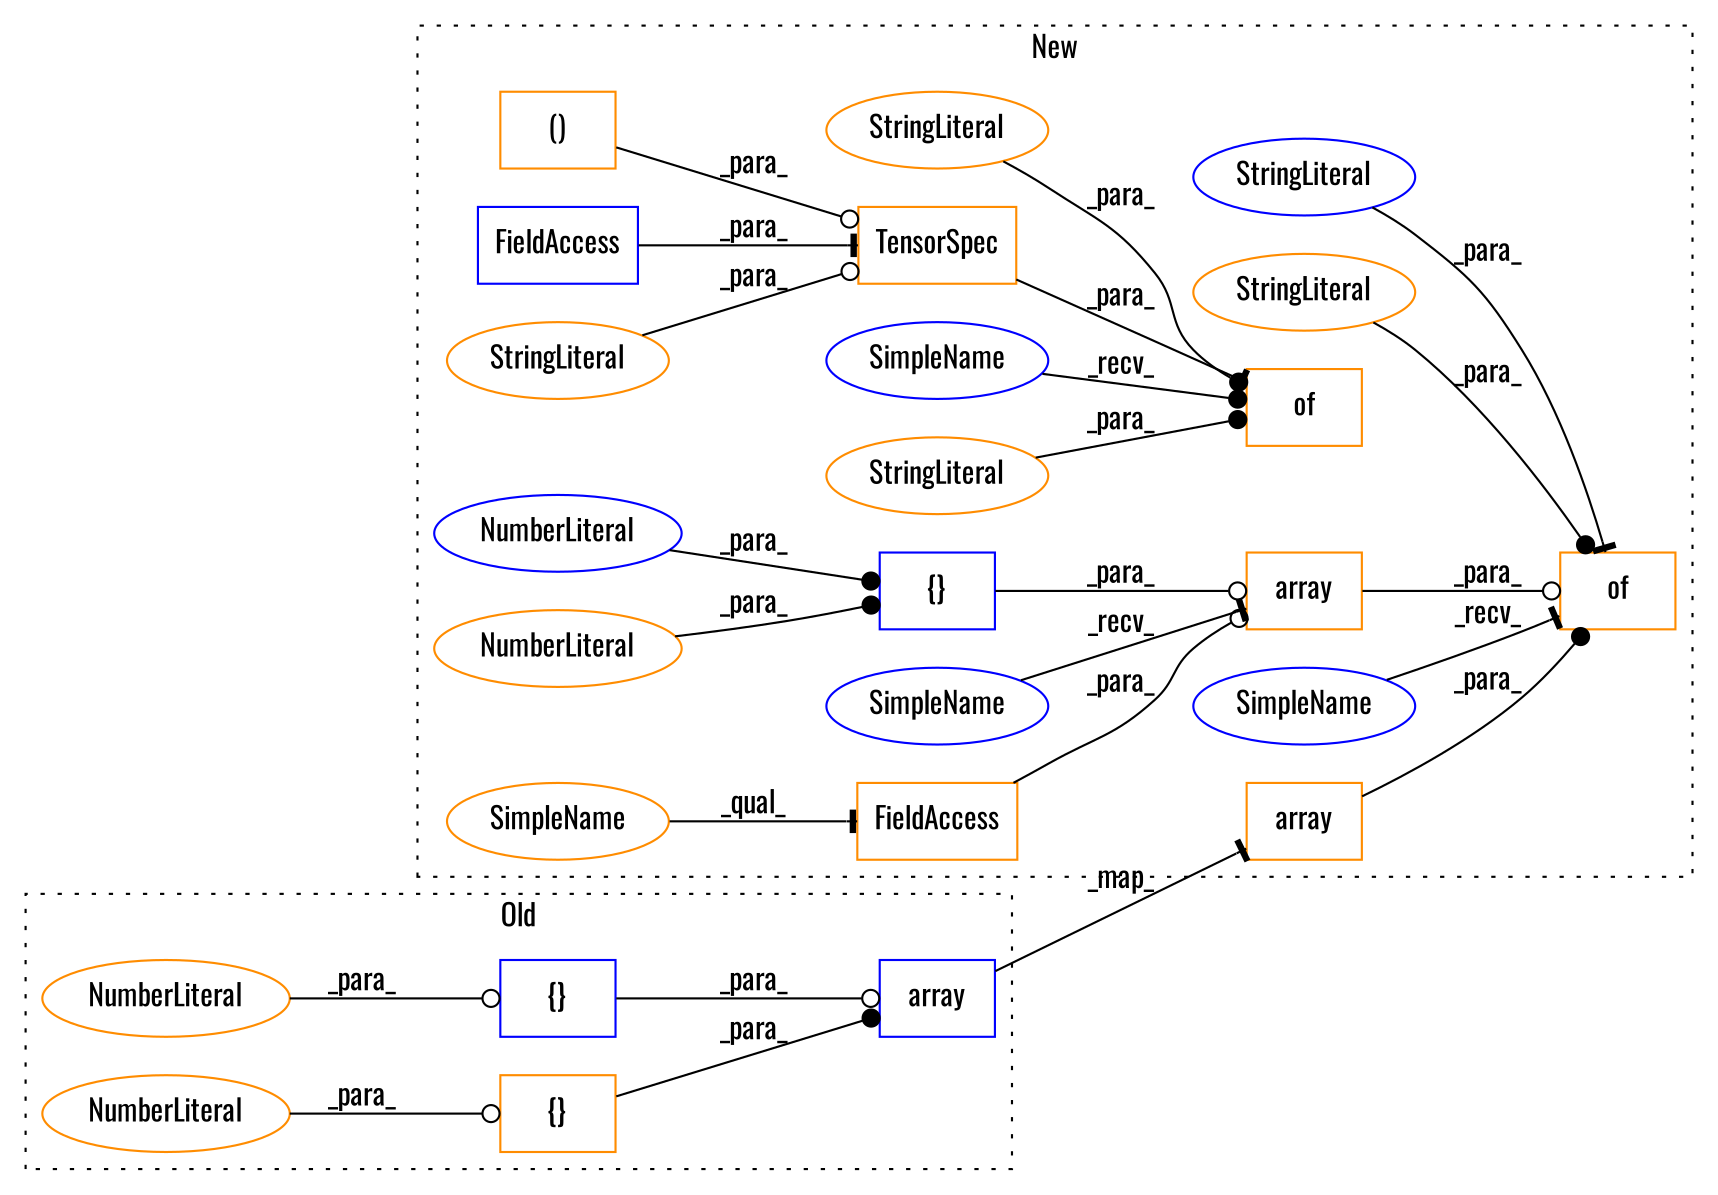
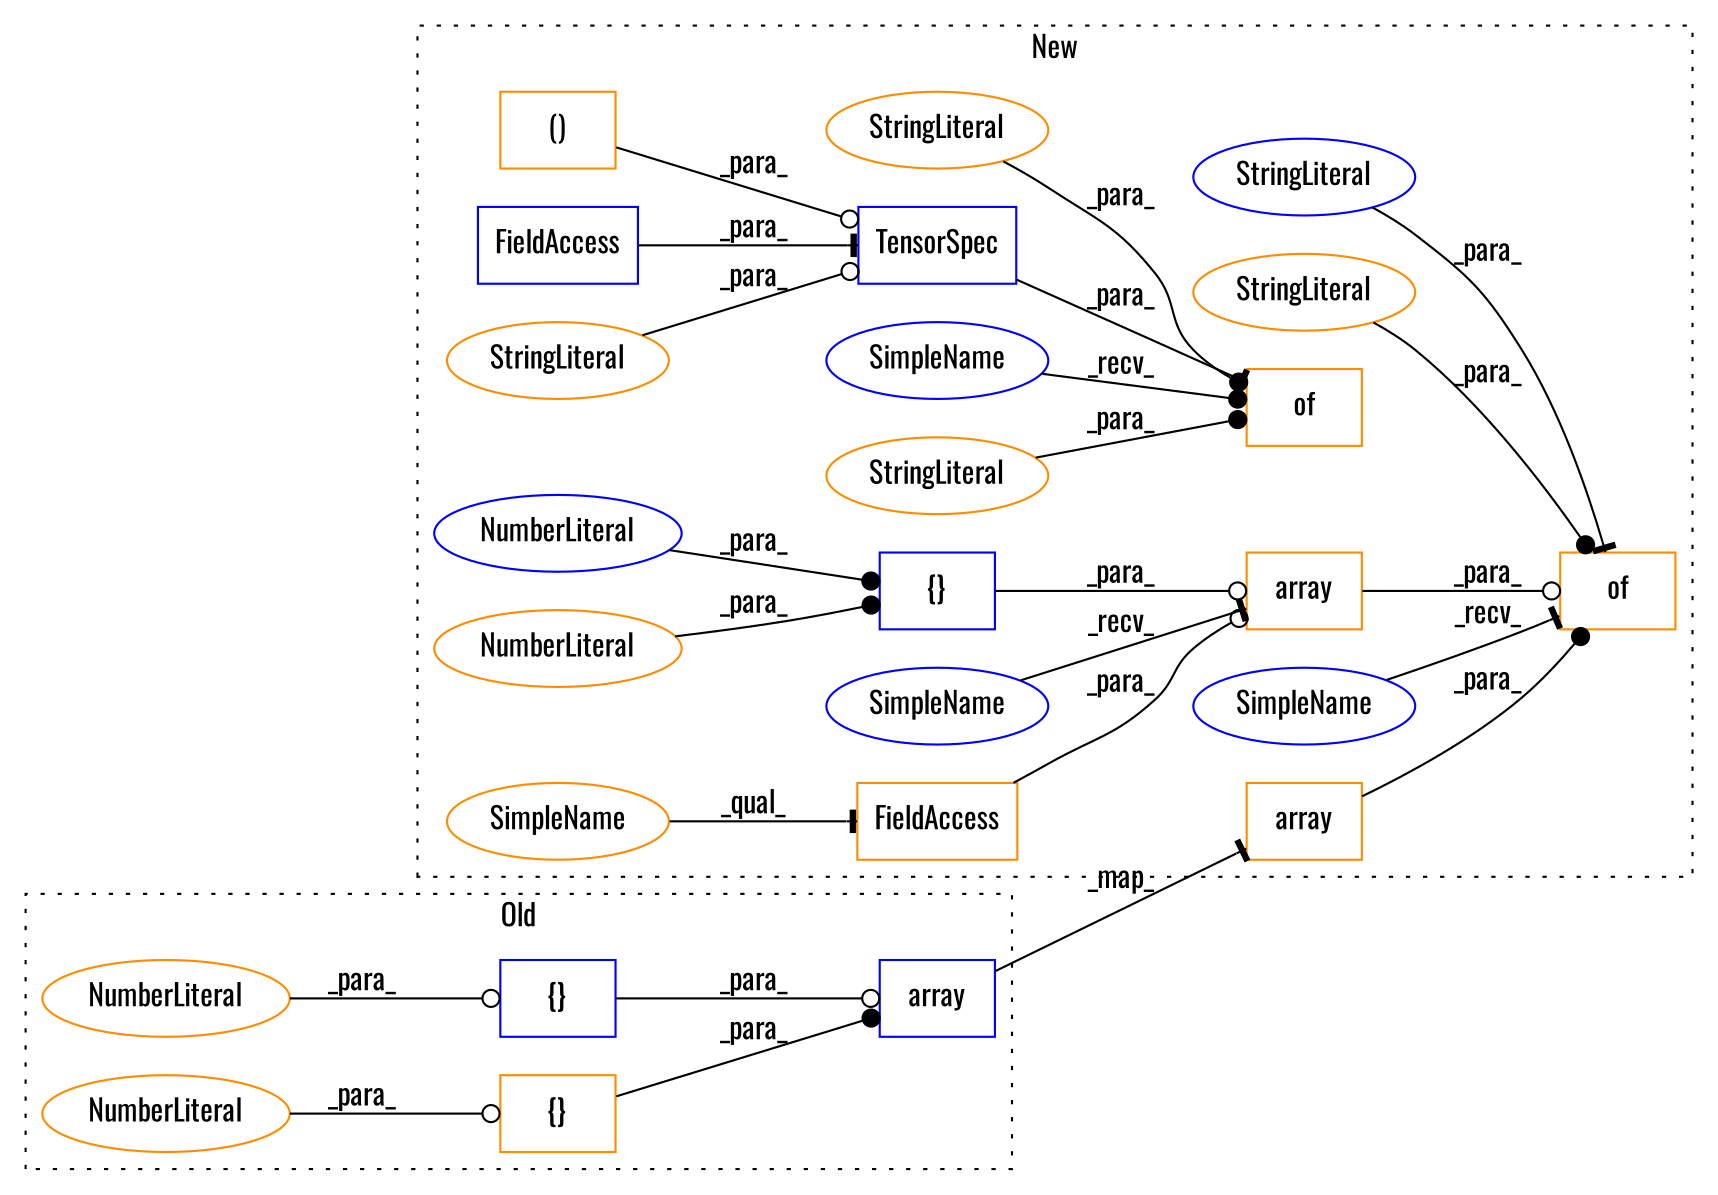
node "TensorSpec": color darkorange -> blue
